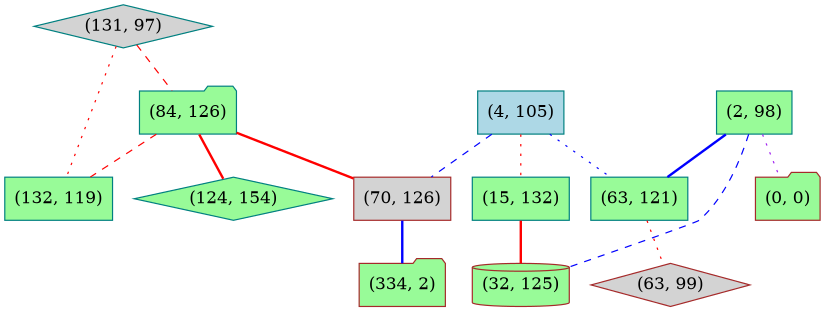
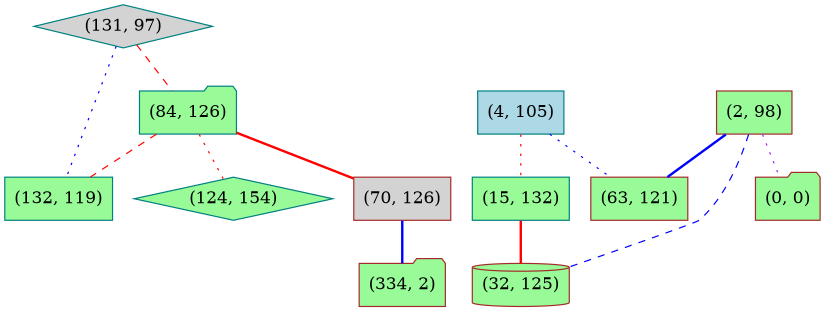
edge "(131, 97)" -- "(132, 119)": color red -> blue
node "(2, 98)": color teal -> brown
edge "(4, 105)" -- "(70, 126)": removed
edge "(84, 126)" -- "(124, 154)": style bold -> dotted
node "(63, 121)": color teal -> brown
node "(63, 99)": removed
